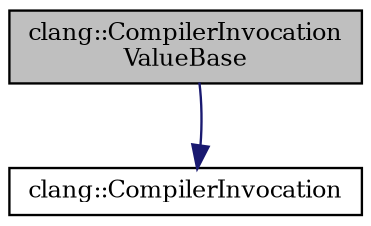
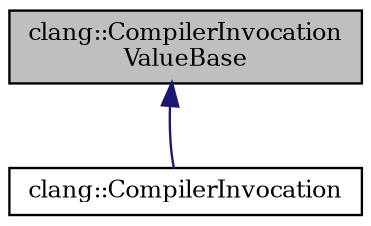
edge "clang::CompilerInvocation ValueBase" -> "clang::CompilerInvocation": reversed
